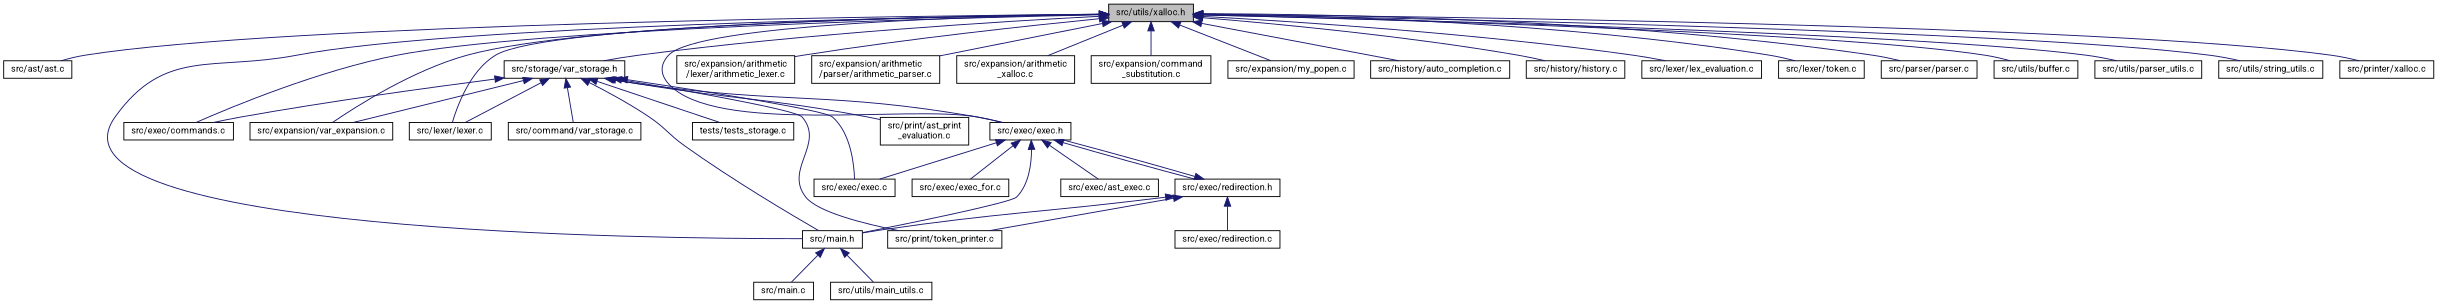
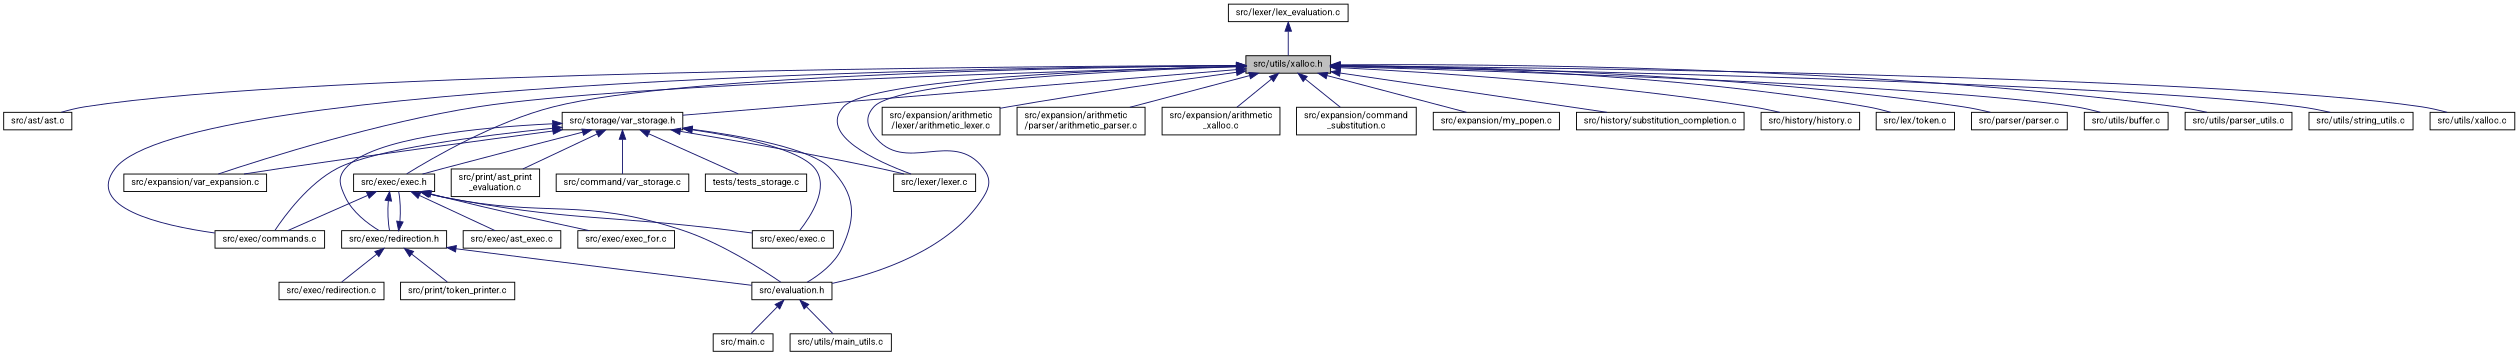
edge "src/lexer/lex_evaluation.c" -> "src/utils/xalloc.h": reversed
node "src/history/auto_completion.c": label "src/history/auto_completion.c" -> "src/history/substitution_completion.c"
node "src/lexer/token.c": label "src/lexer/token.c" -> "src/lex/token.c"
node "src/printer/xalloc.c": label "src/printer/xalloc.c" -> "src/utils/xalloc.c"
edge "src/print/token_printer.c" -> "src/storage/var_storage.h": now "src/exec/redirection.h" -> "src/storage/var_storage.h"
edge "src/exec/commands.c" -> "src/exec/exec.h": added
node "src/main.h": label "src/main.h" -> "src/evaluation.h"
